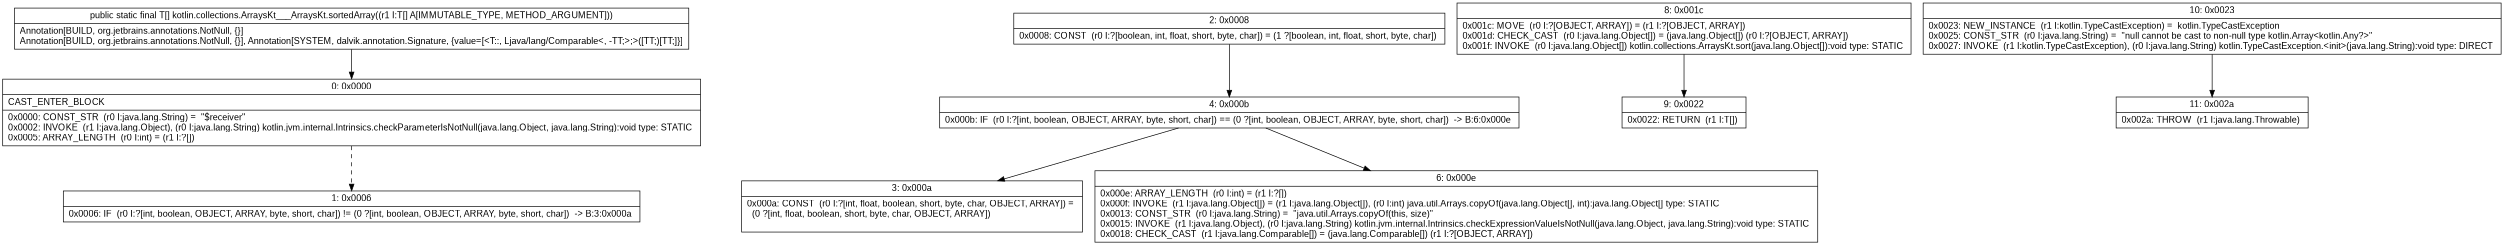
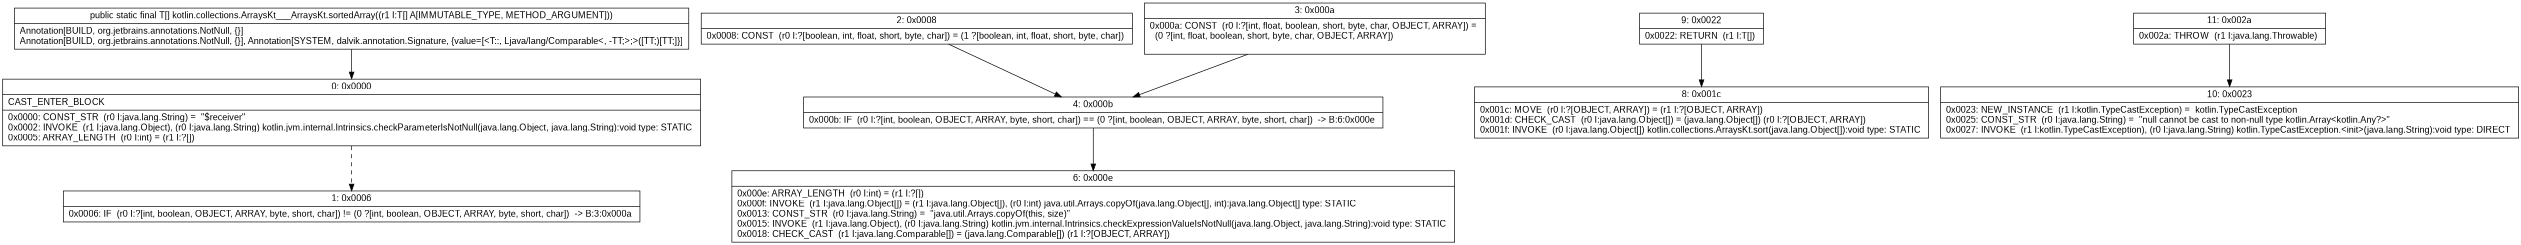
edge "8: 0x001c" -> "9: 0x0022": reversed
edge "10: 0x0023" -> "11: 0x002a": reversed
edge "4: 0x000b" -> "3: 0x000a": reversed
